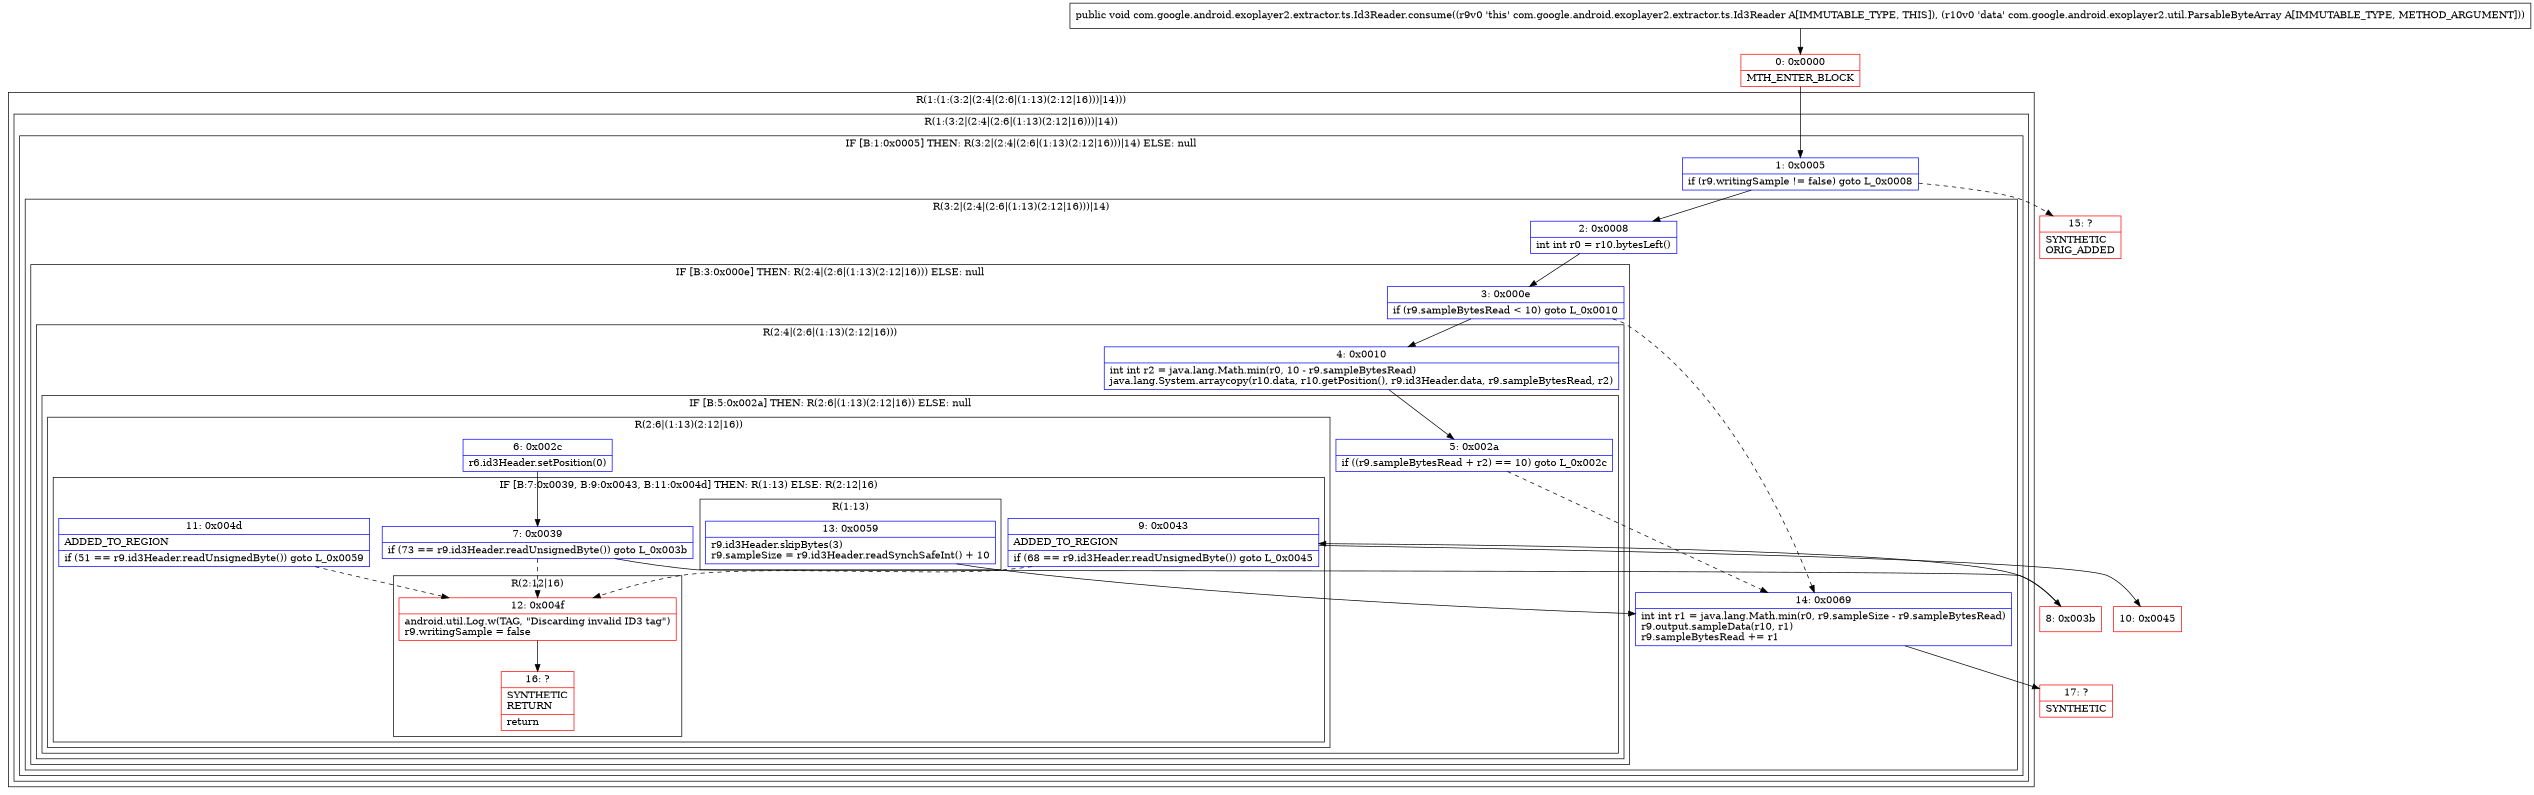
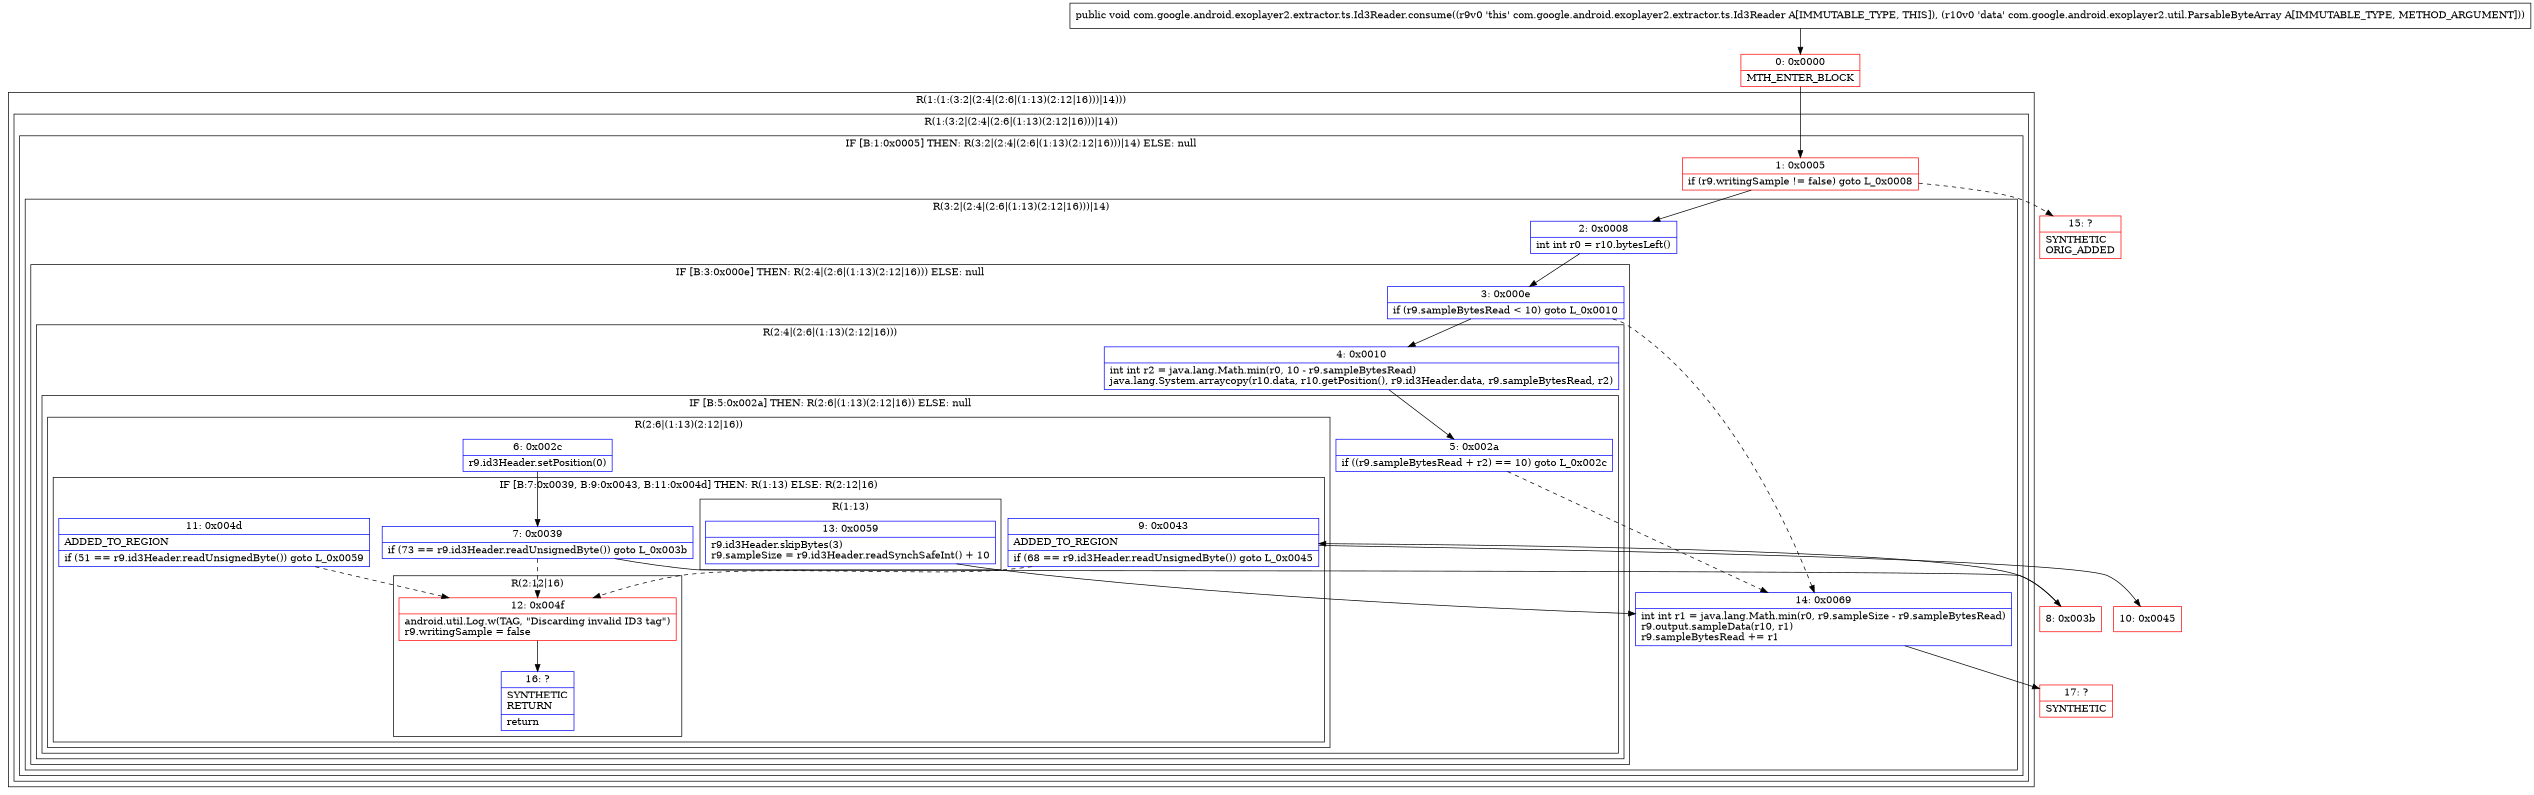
node "1: 0x0005": color blue -> red
node "6: 0x002c": text "r6.id3Header.setPosition(0)" -> "r9.id3Header.setPosition(0)"
node "16: ?": color red -> blue
